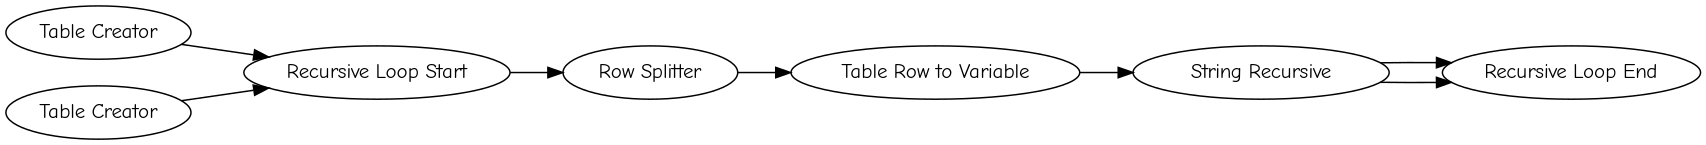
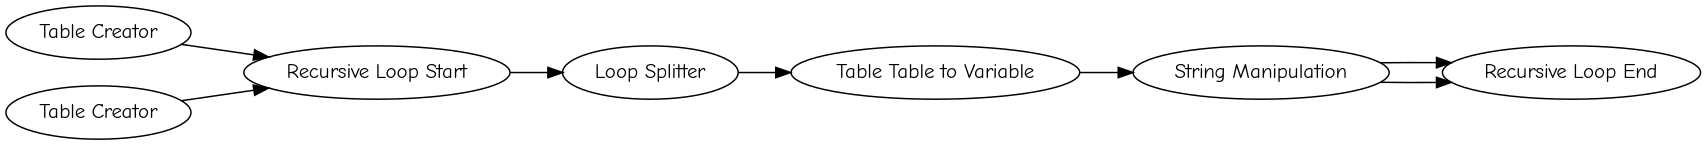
node "Row Splitter": label "Row Splitter" -> "Loop Splitter"
node "Table Row to Variable": label "Table Row to Variable" -> "Table Table to Variable"
node "String Recursive": label "String Recursive" -> "String Manipulation"
